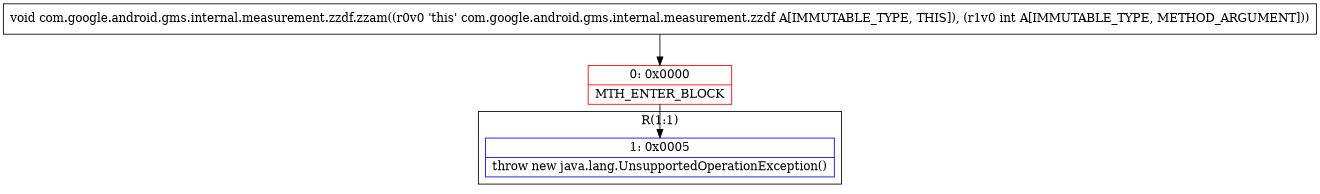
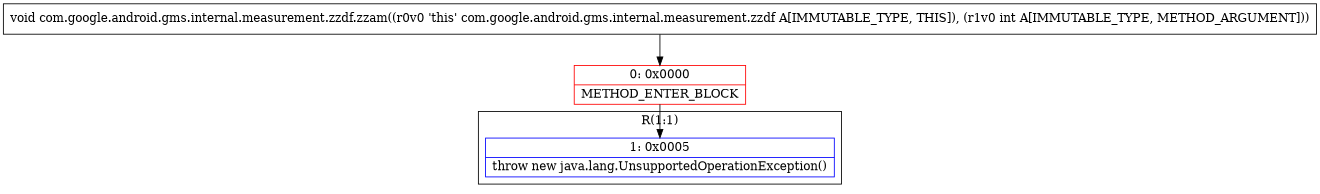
node "0: 0x0000": text "MTH_ENTER_BLOCK" -> "METHOD_ENTER_BLOCK"
